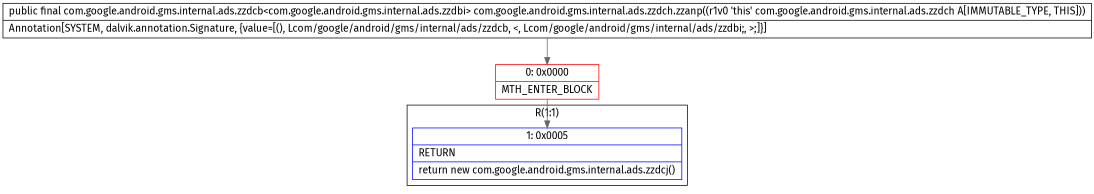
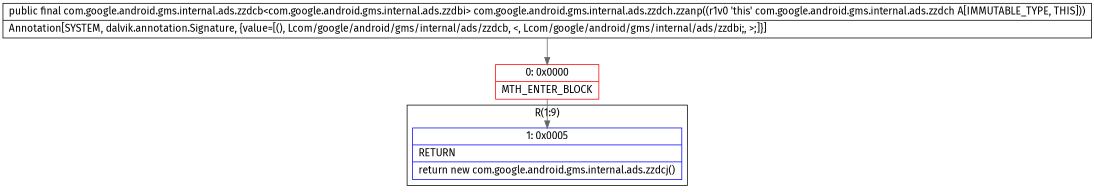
cluster "R(1:1)": label "R(1:1)" -> "R(1:9)"
